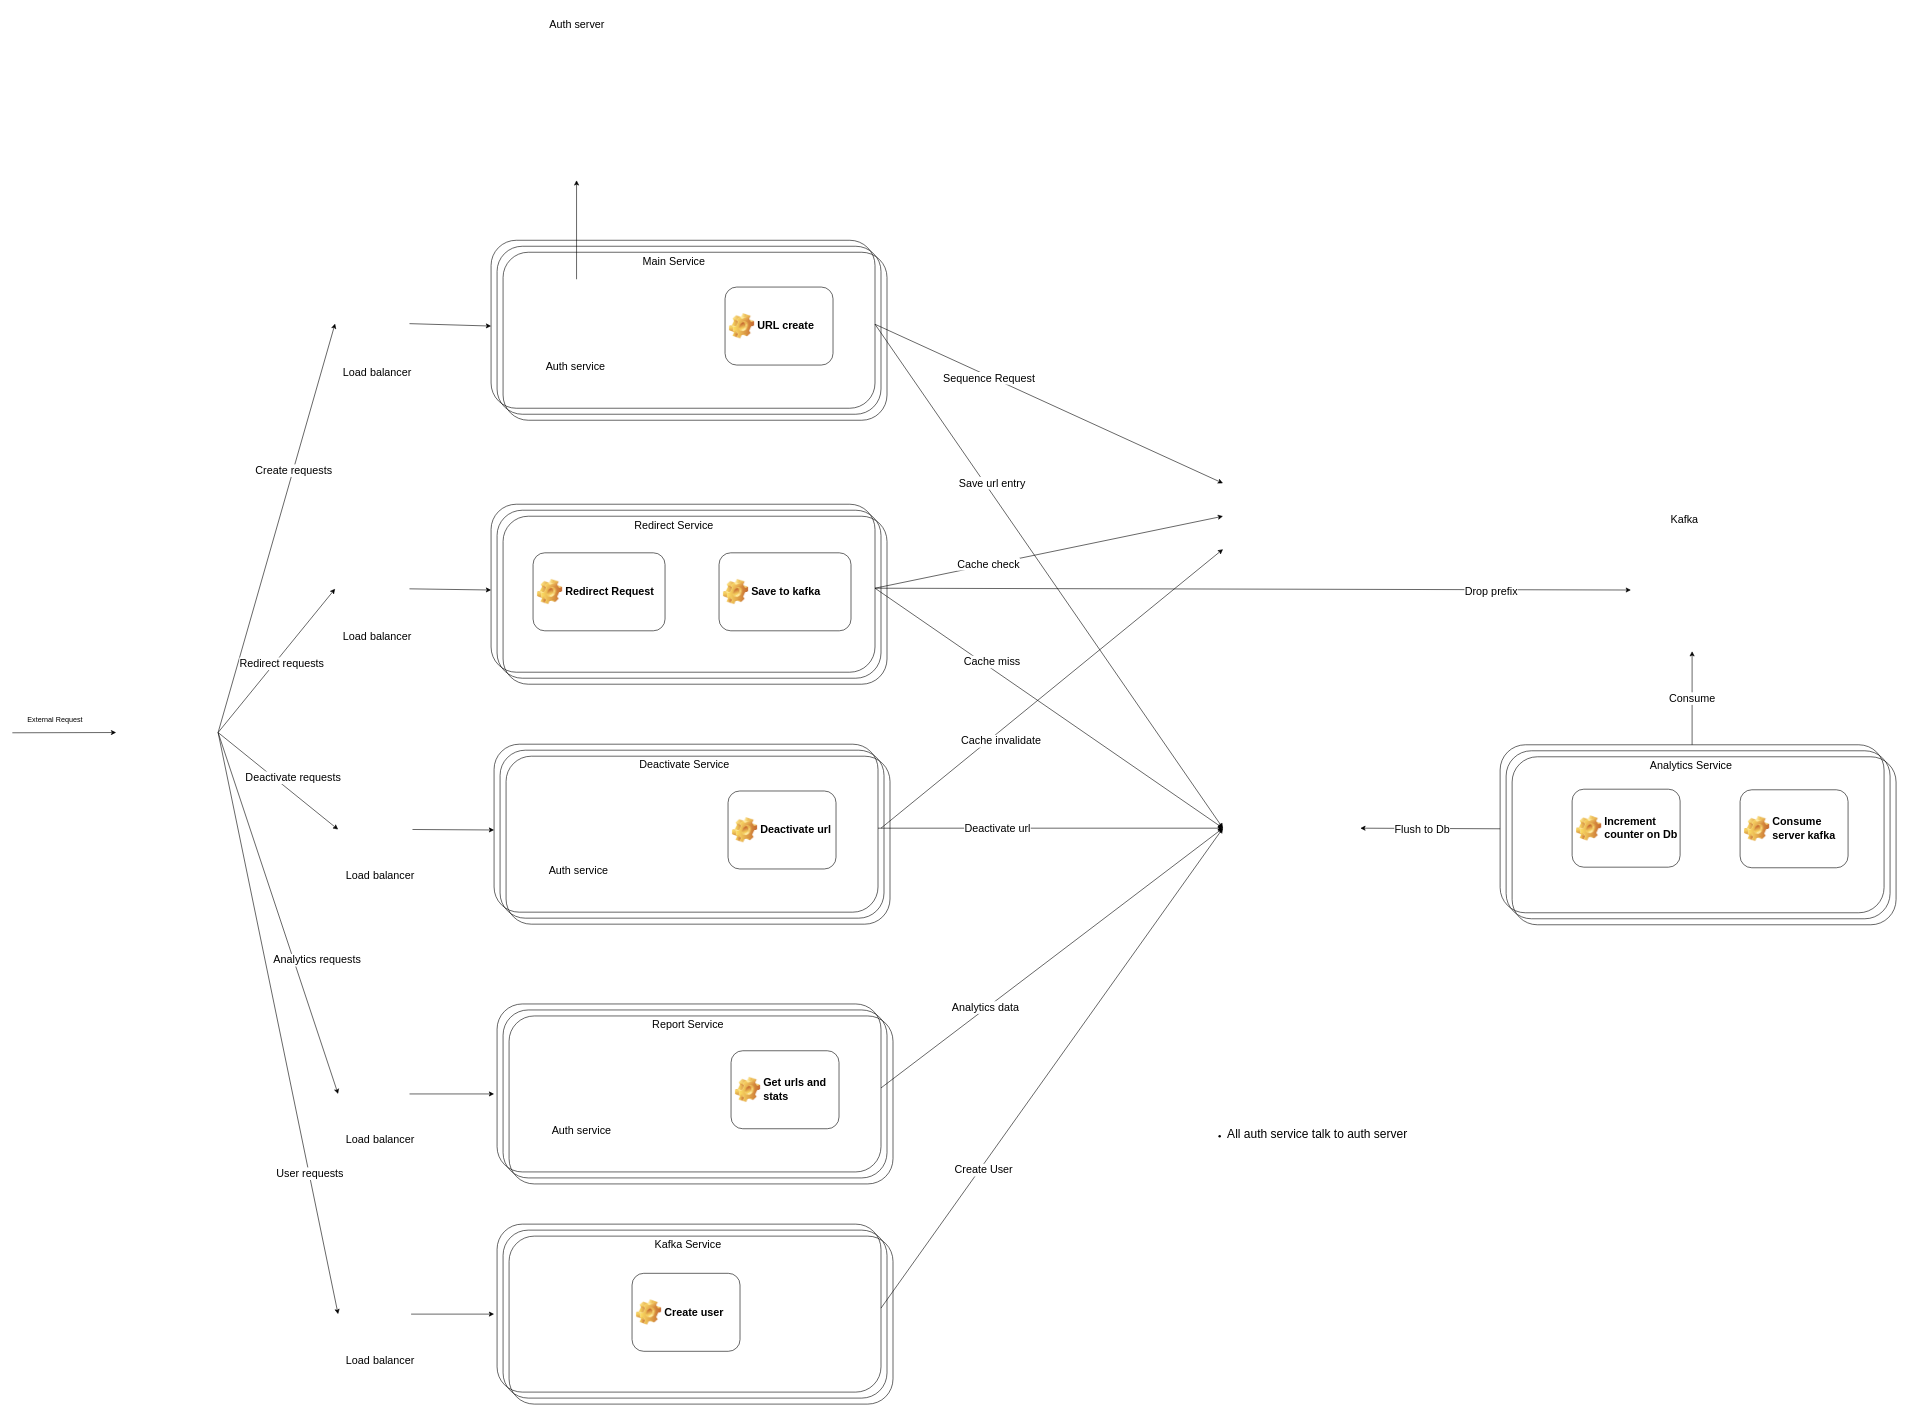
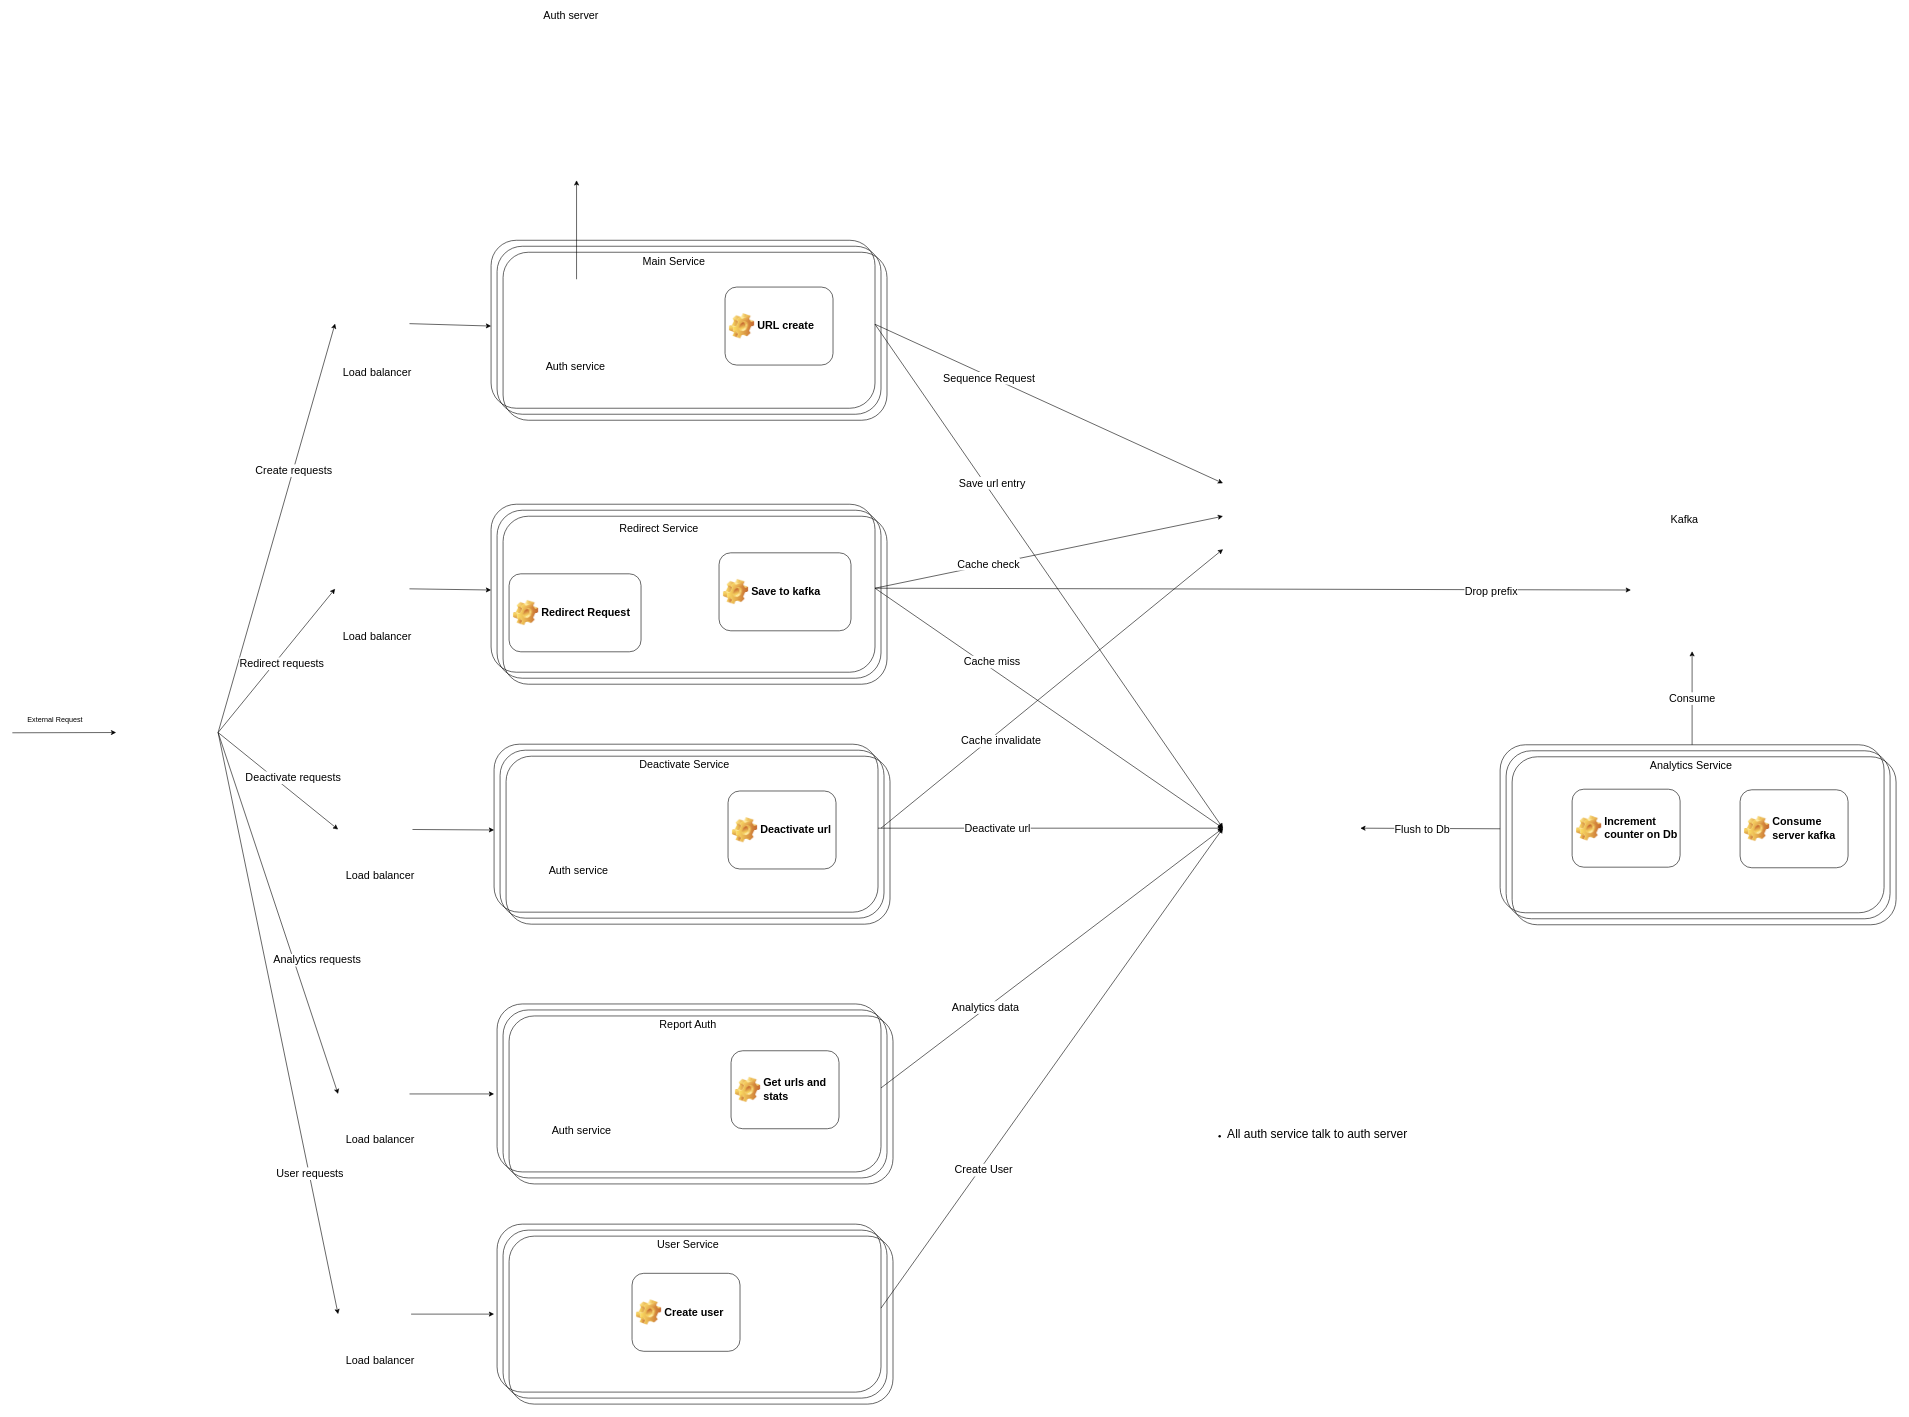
node "Auth server": moved (577, 24) -> (571, 15)
node "Redirect Service": moved (674, 525) -> (659, 528)
node "Redirect Request": moved (599, 592) -> (575, 613)
node "Report Service": label "Report Service" -> "Report Auth"
node "Kafka Service": label "Kafka Service" -> "User Service"
